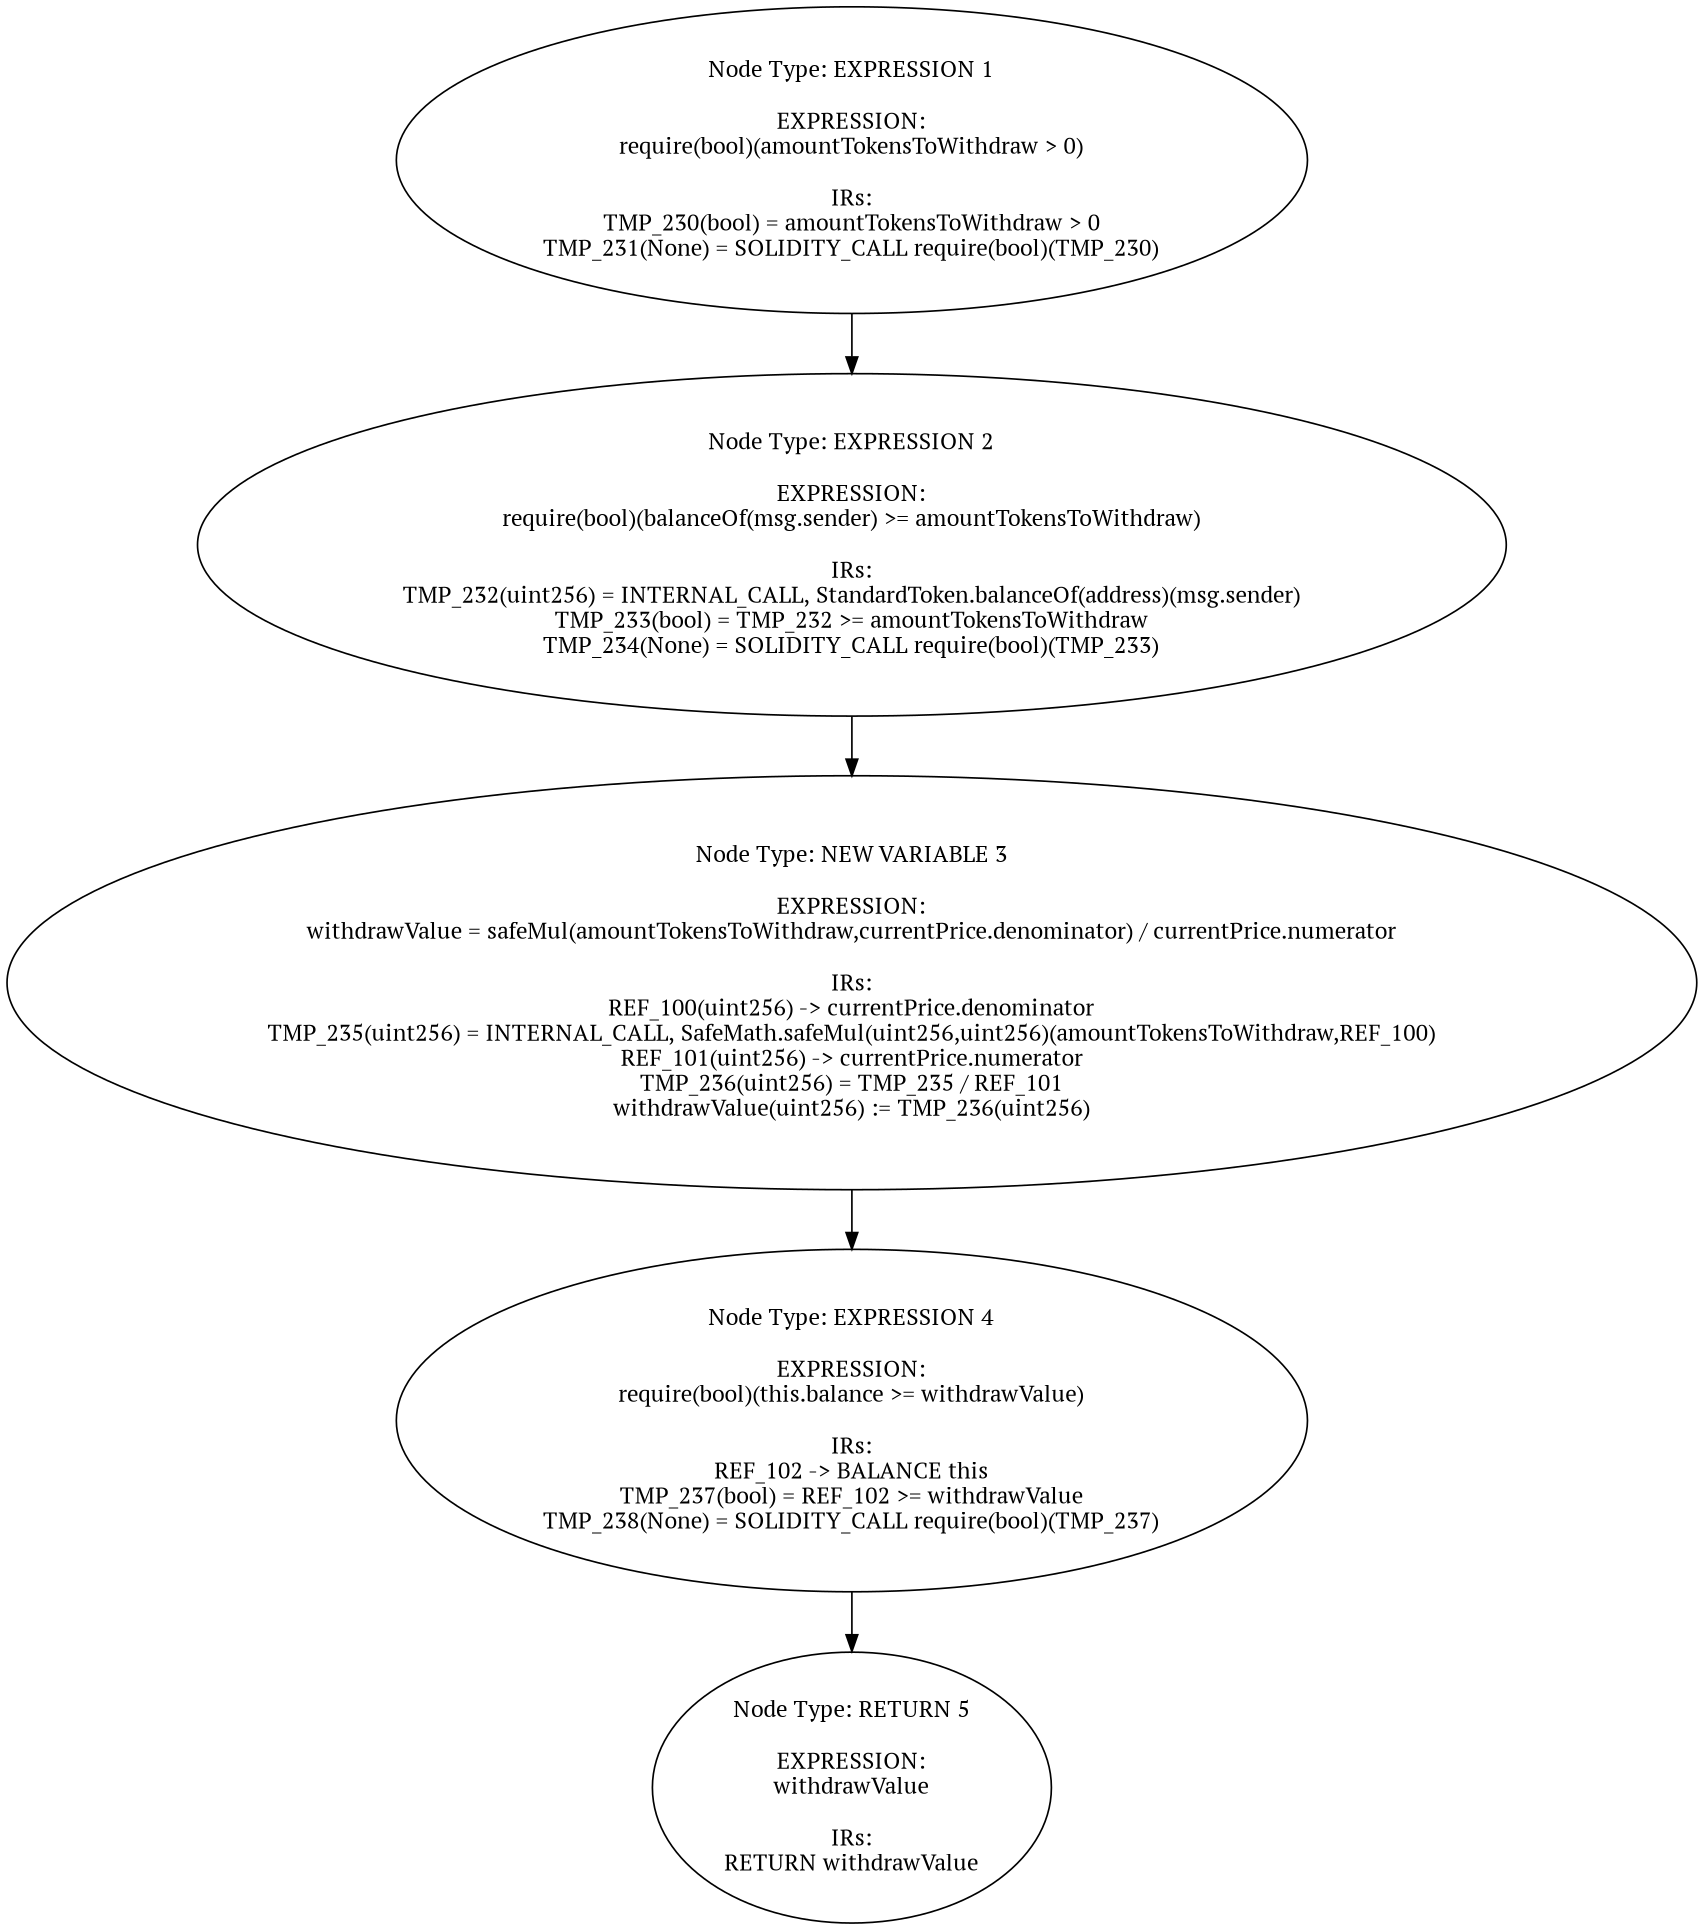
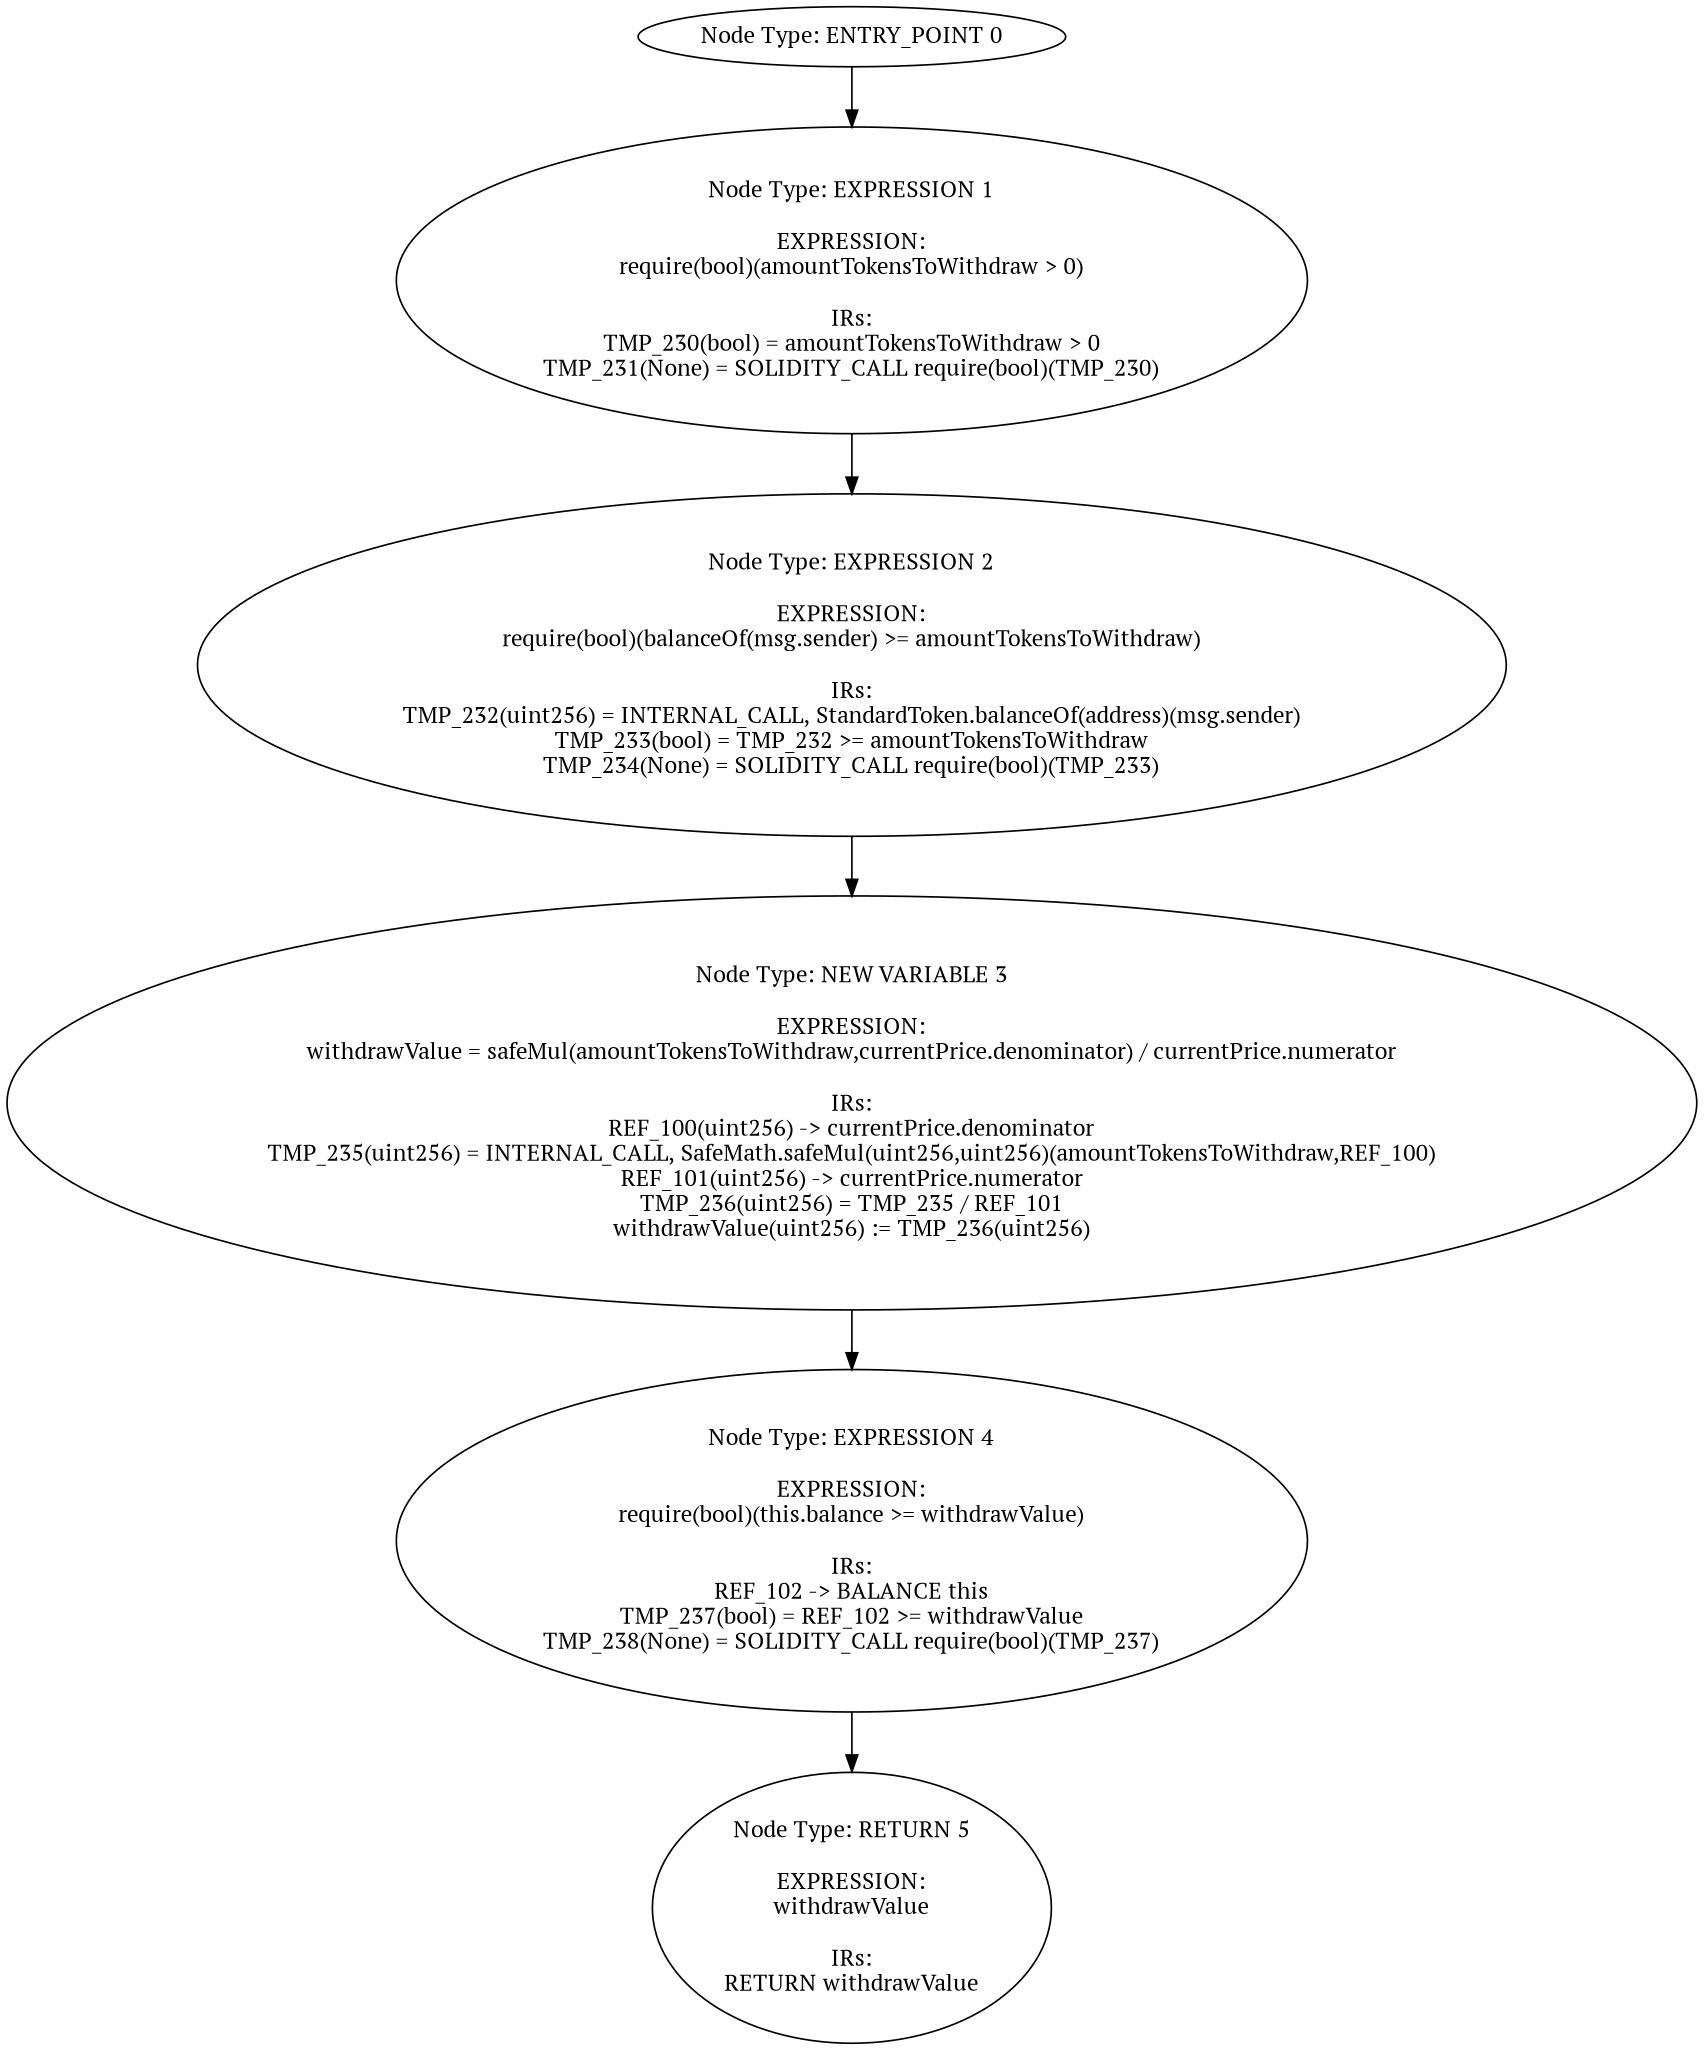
node "Node Type: ENTRY_POINT 0": added
